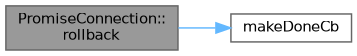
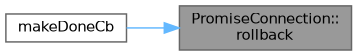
edge "PromiseConnection:: rollback" -> "makeDoneCb": reversed
